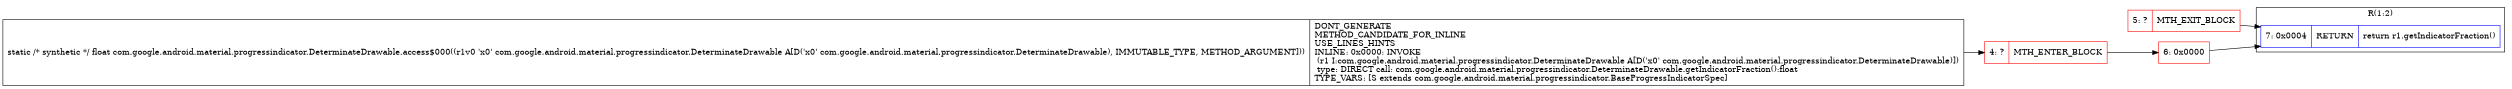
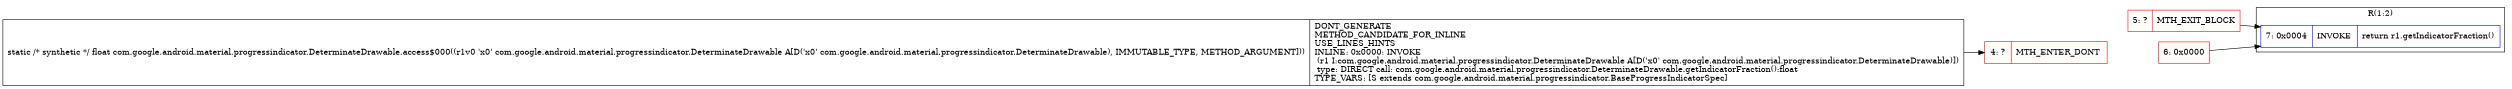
node "7: 0x0004": text "RETURN" -> "INVOKE"
node "4: ?": text "MTH_ENTER_BLOCK" -> "MTH_ENTER_DONT"
edge "4: ?" -> "6: 0x0000": removed
